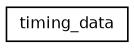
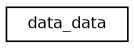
node "timing_data": label "timing_data" -> "data_data"
